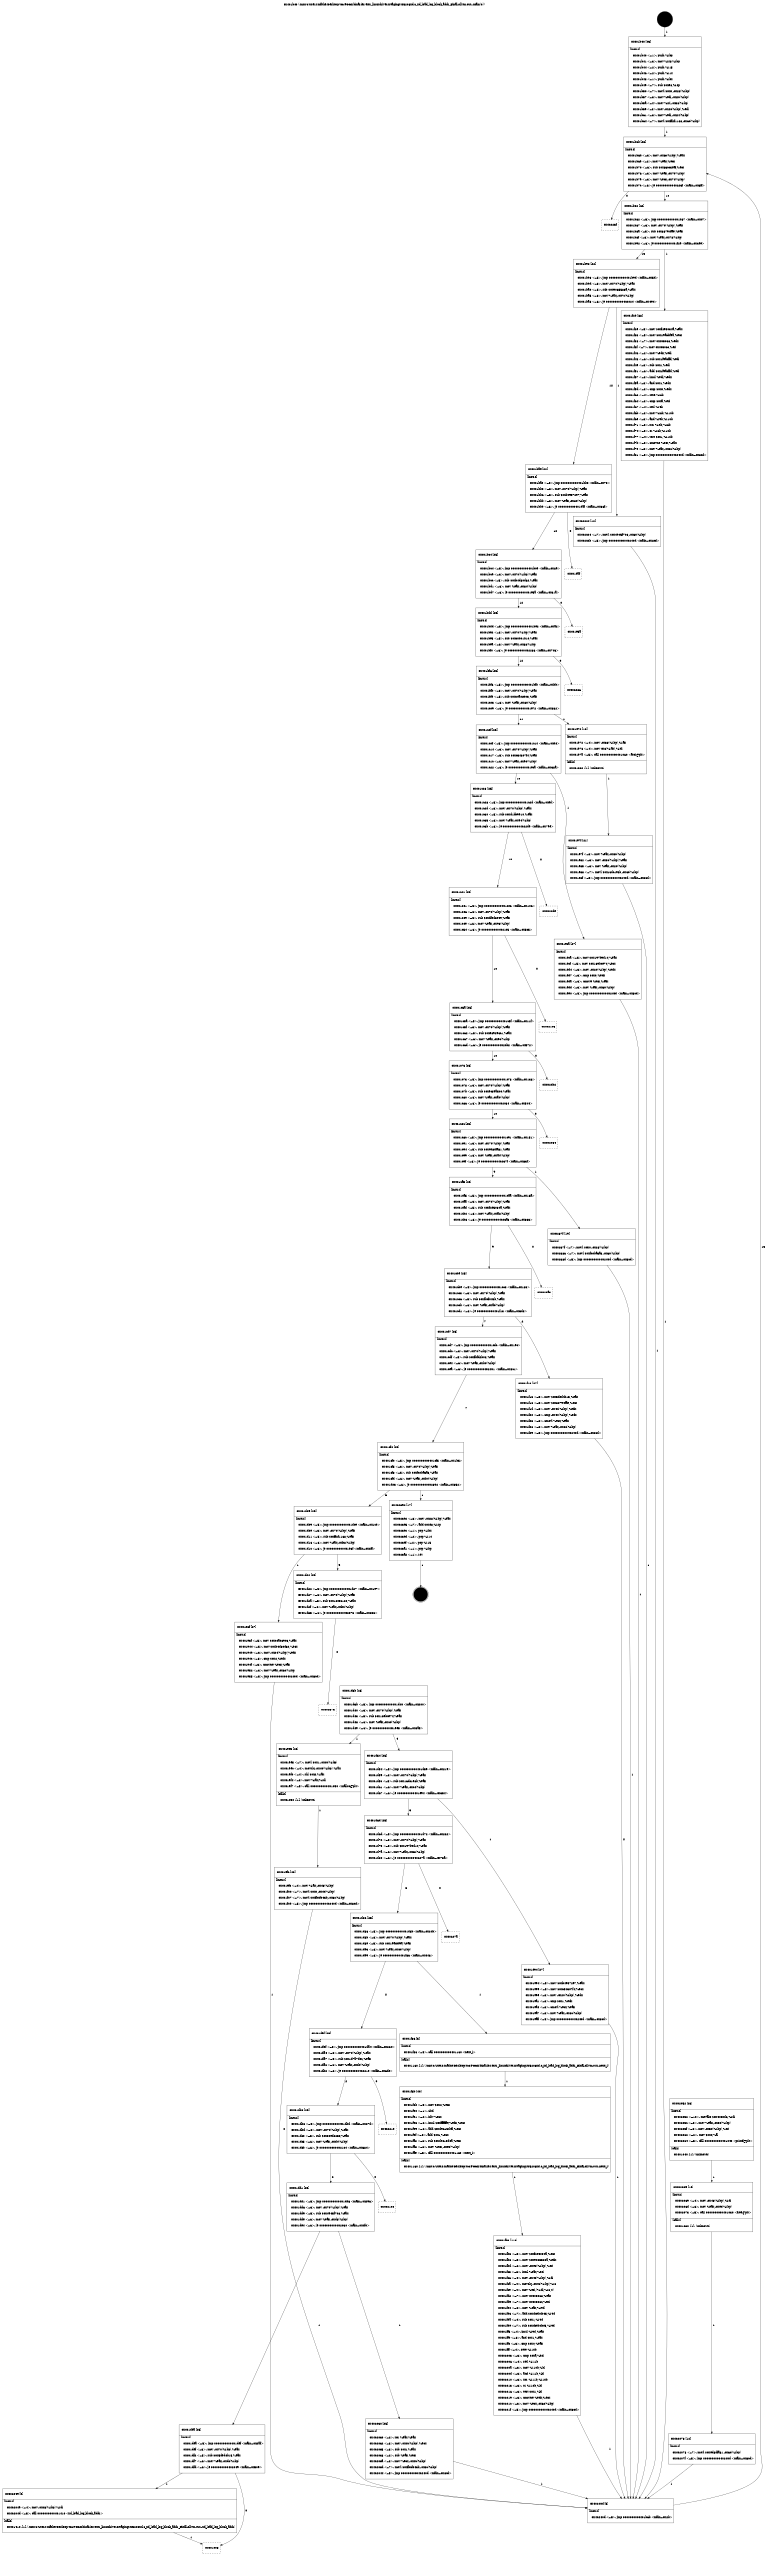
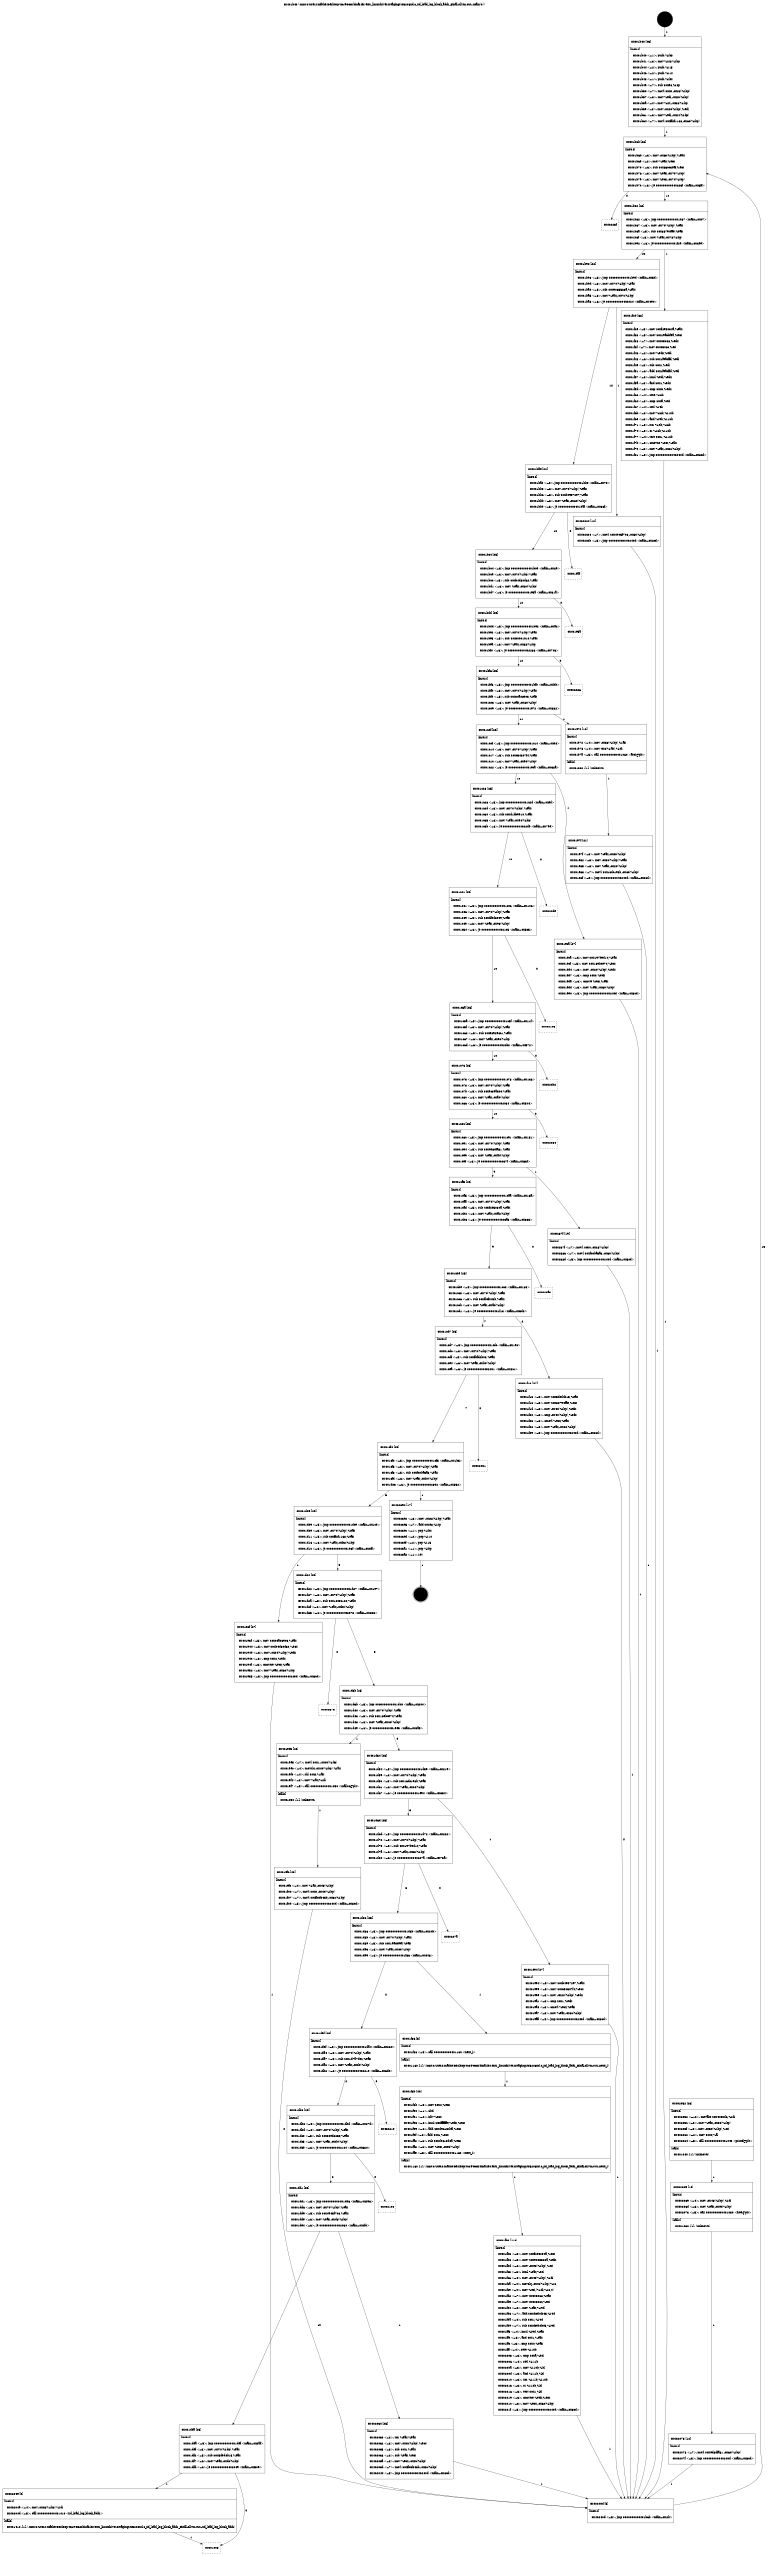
node "0x402401": added
edge "0x401d22 [25]" -> "0x401d3b [25]": added, label "5"
edge "0x401dd1 [25]" -> "0x401dea [25]": label " 1" -> " 10"
